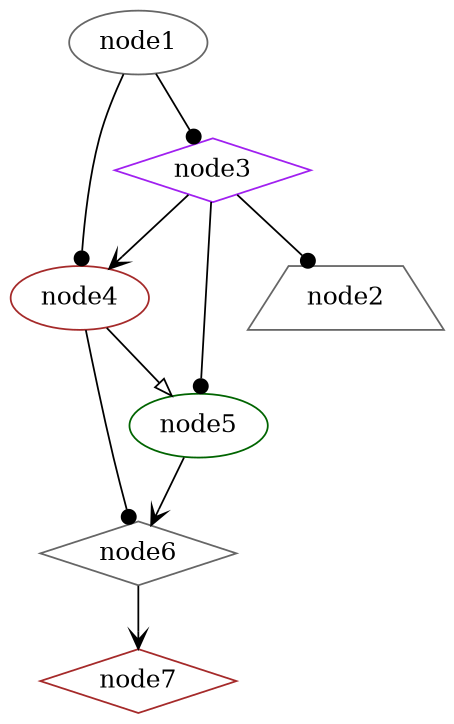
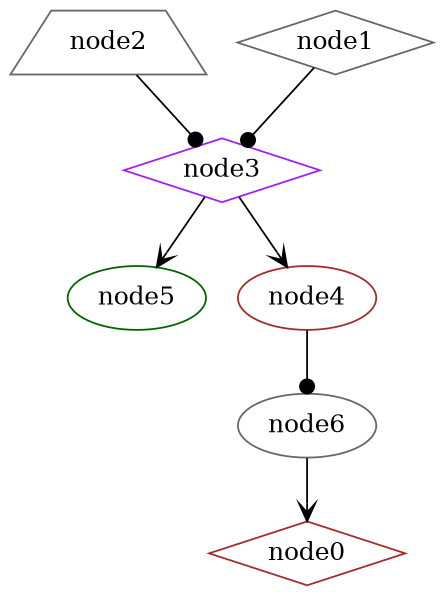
node "node1": shape ellipse -> diamond
edge "node1" -> "node4": removed
edge "node3" -> "node2": reversed
edge "node3" -> "node5": arrowhead dot -> vee
edge "node4" -> "node5": removed
edge "node5" -> "node6": removed
node "node6": shape diamond -> ellipse
node "node7": label "node7" -> "node0"
